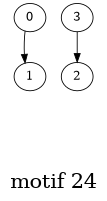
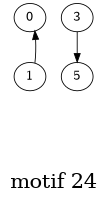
edge "0" -> "1": reversed
node "2": label "2" -> "5"
